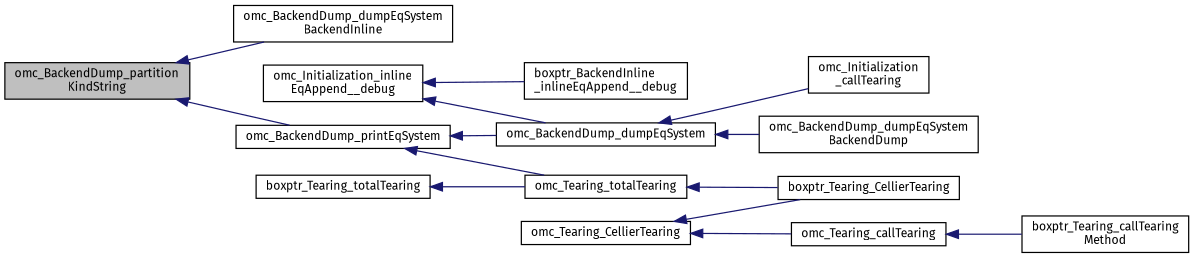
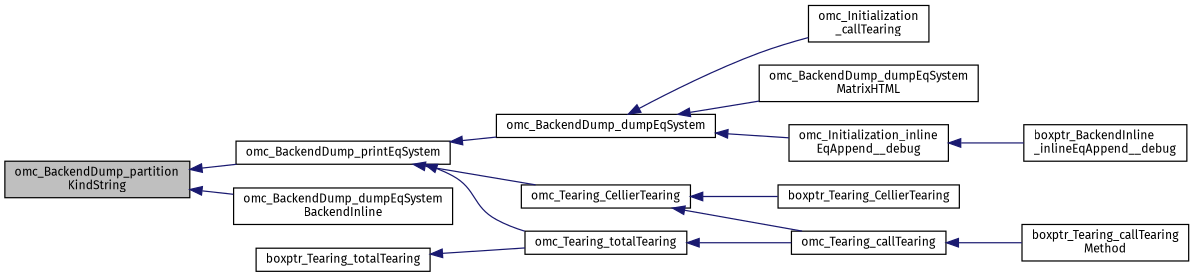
edge "omc_BackendDump_dumpEqSystem" -> "omc_Initialization_inline EqAppend__debug": reversed
node "omc_BackendDump_dumpEqSystem BackendDump": label "omc_BackendDump_dumpEqSystem BackendDump" -> "omc_BackendDump_dumpEqSystem MatrixHTML"
edge "omc_Tearing_CellierTearing" -> "omc_BackendDump_printEqSystem": added
edge "boxptr_Tearing_CellierTearing" -> "omc_Tearing_totalTearing": now "omc_Tearing_callTearing" -> "omc_Tearing_totalTearing"
